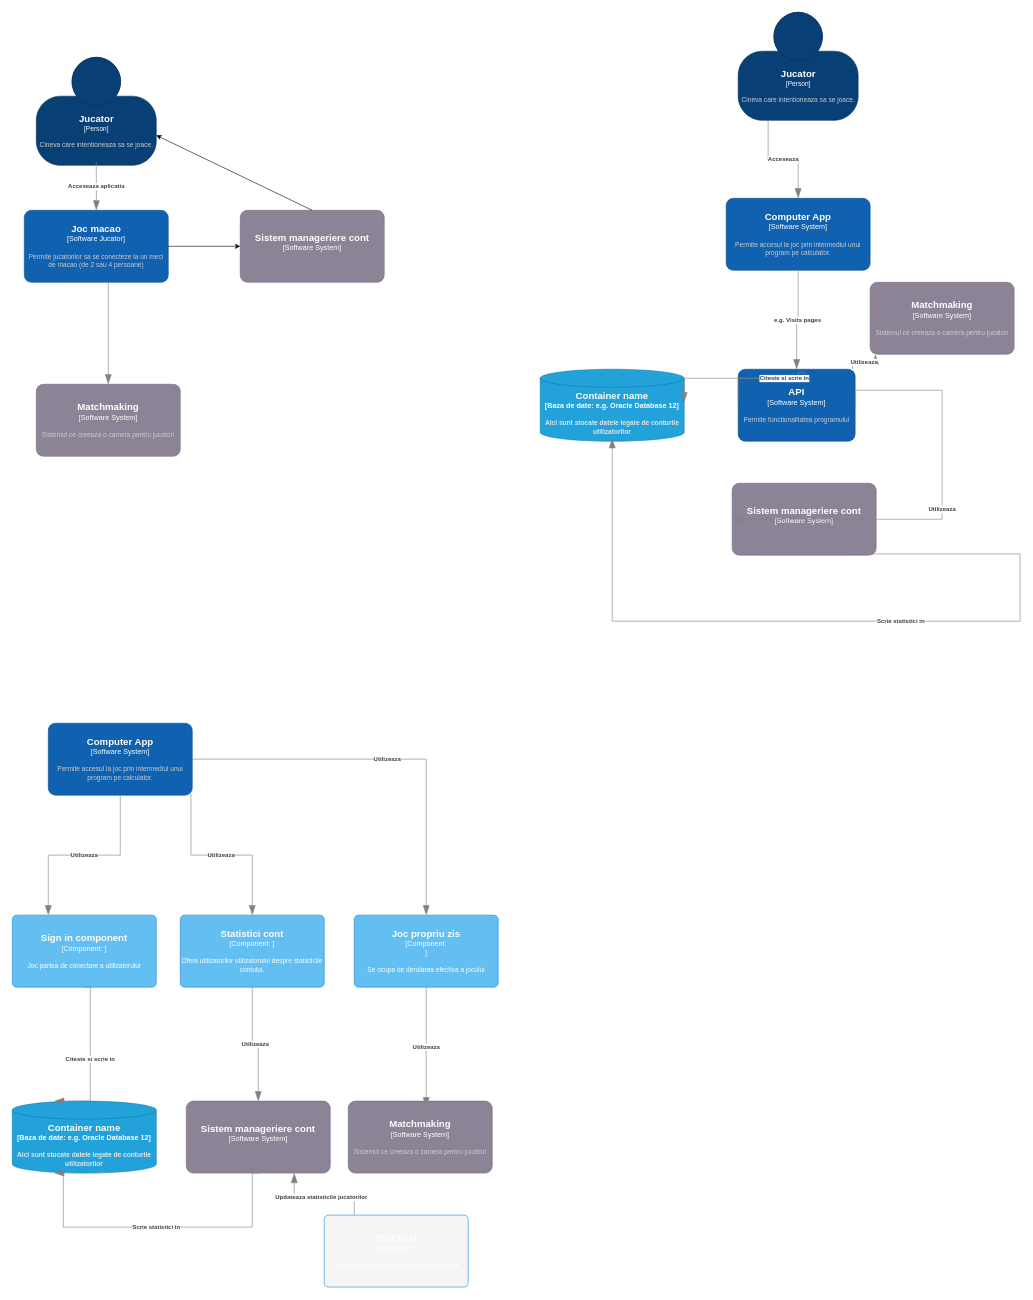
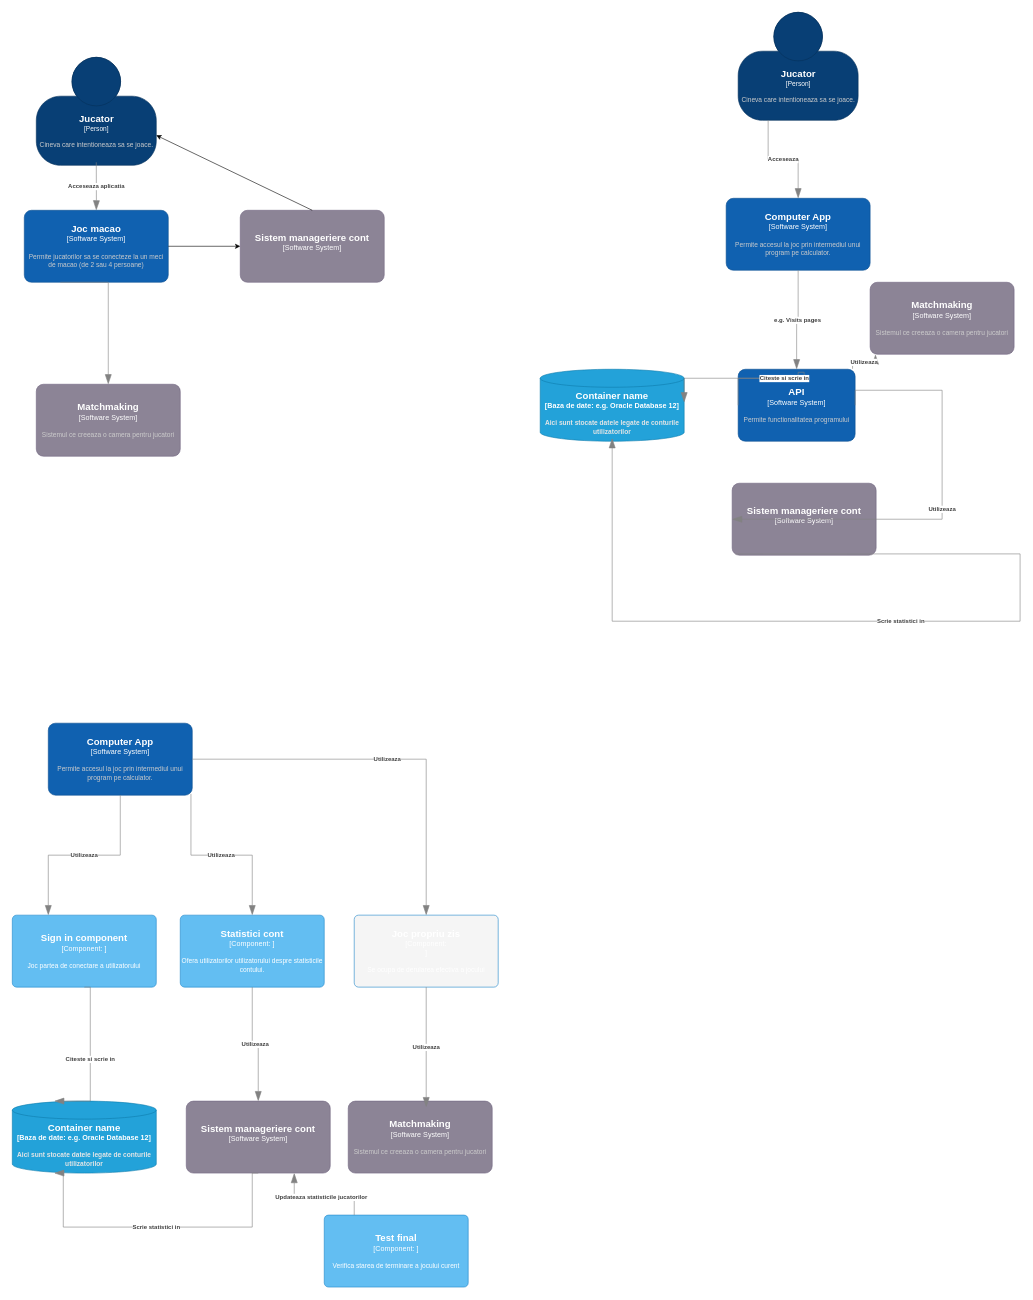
node "Joc macao [Software Jucator] Permite jucatorilor sa se conecteze la un meci de macao (de 2 sau 4 persoane)": label "Joc macao [Software Jucator] Permite jucatorilor sa se conecteze la un meci de macao (de 2 sau 4 persoane)" -> "Joc macao [Software System] Permite jucatorilor sa se conecteze la un meci de macao (de 2 sau 4 persoane)"
node "Joc propriu zis [Component: ] Se ocupa de derularea efectiva a jocului": fillcolor #63bef2 -> #f5f5f5
node "Test final [Component: ] Verifica starea de terminare a jocului curent": fillcolor #f5f5f5 -> #63bef2
